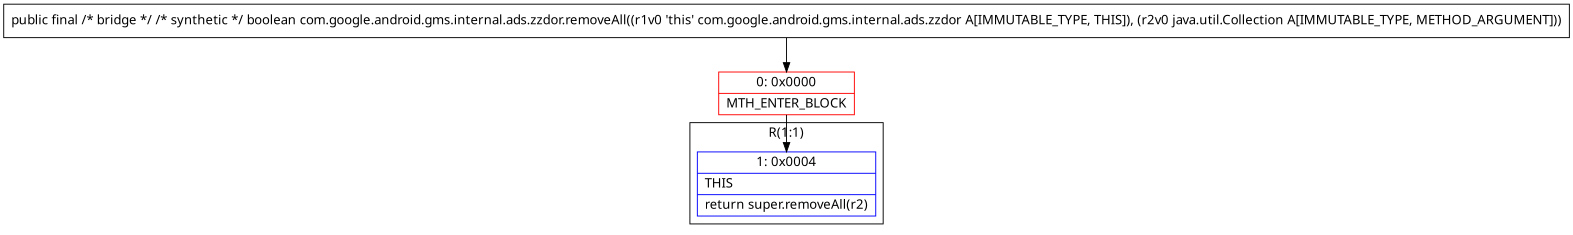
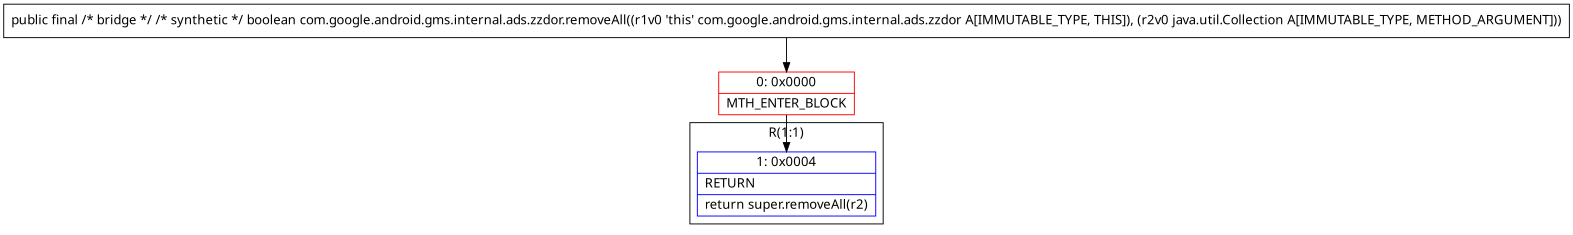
node "1: 0x0004": text "THIS" -> "RETURN"
